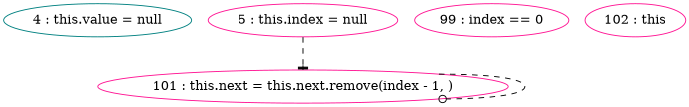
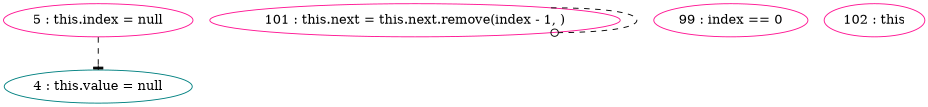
edge "5 : this.index = null" -> "101 : this.next = this.next.remove(index - 1, )": now "5 : this.index = null" -> "4 : this.value = null"
